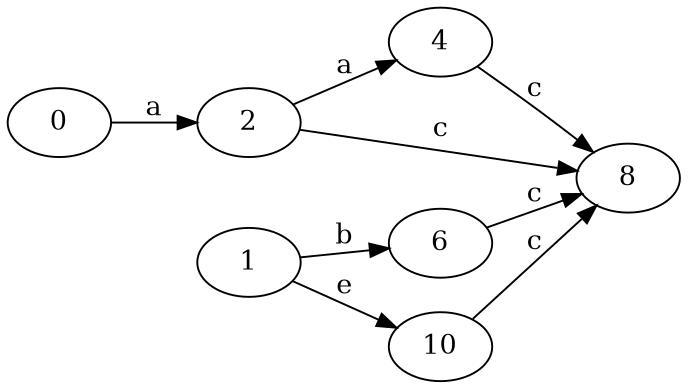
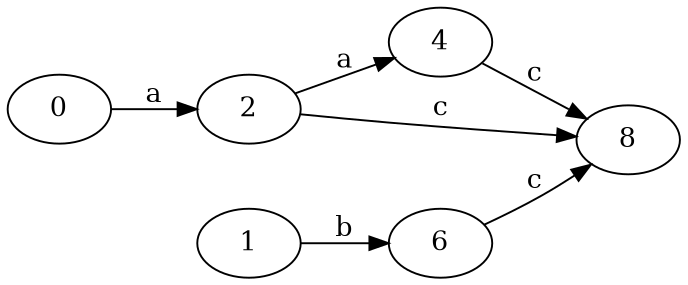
node "10": removed
